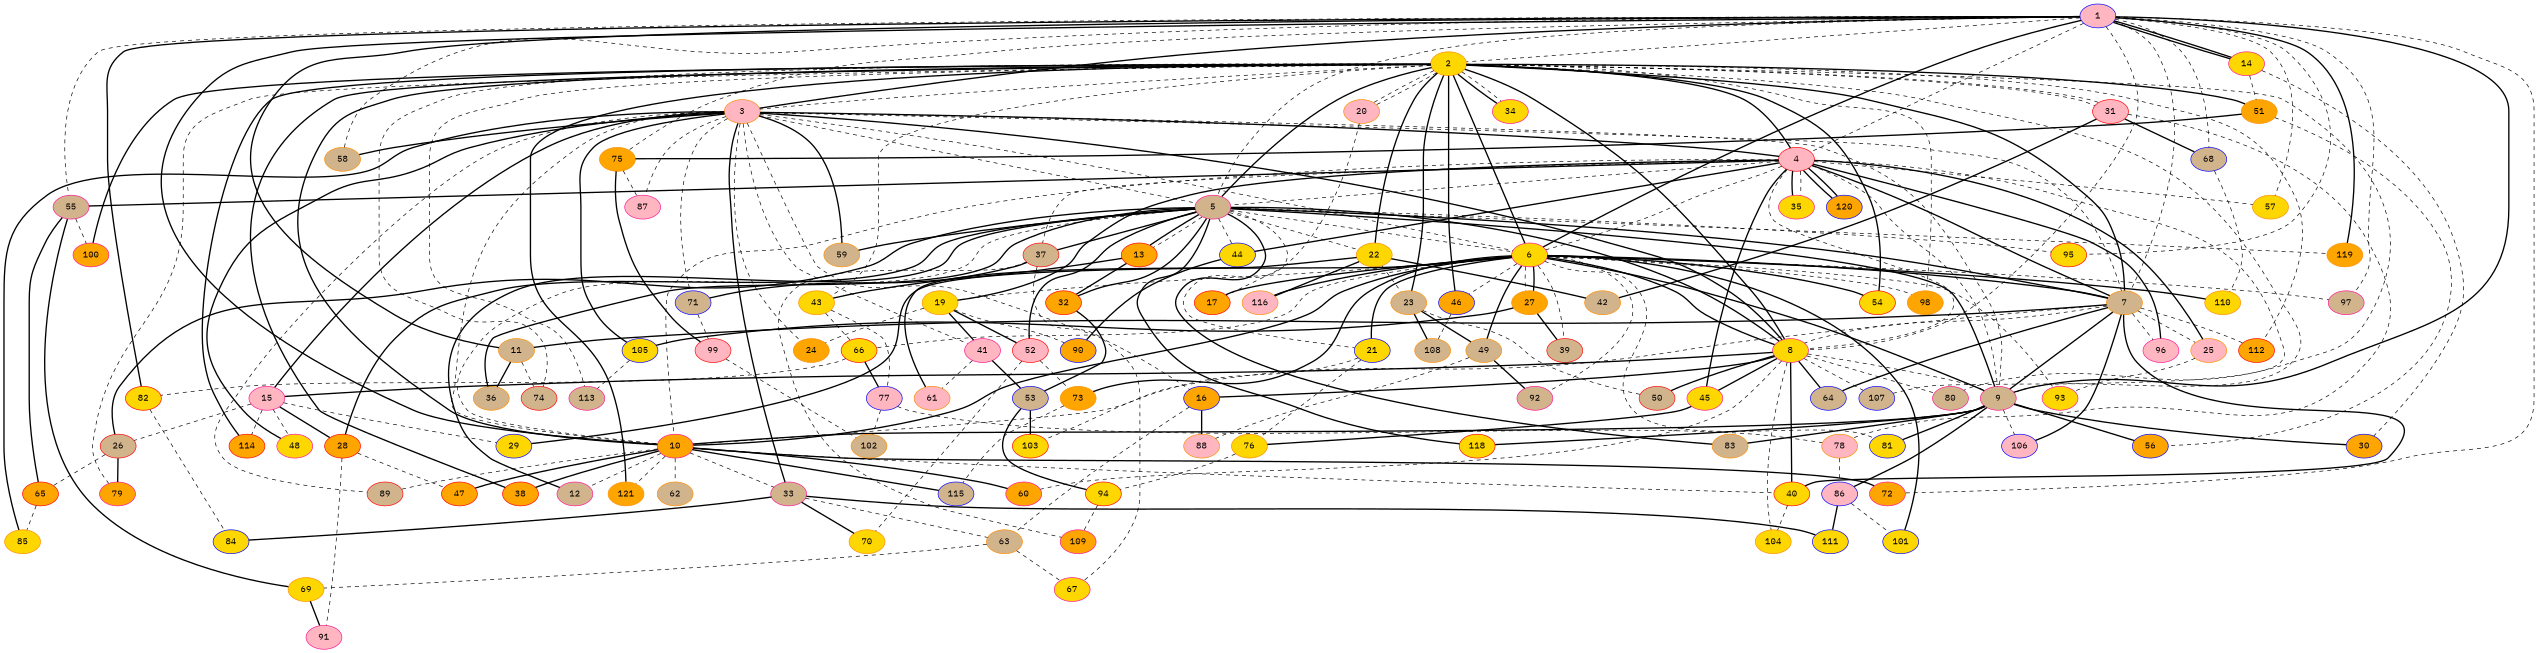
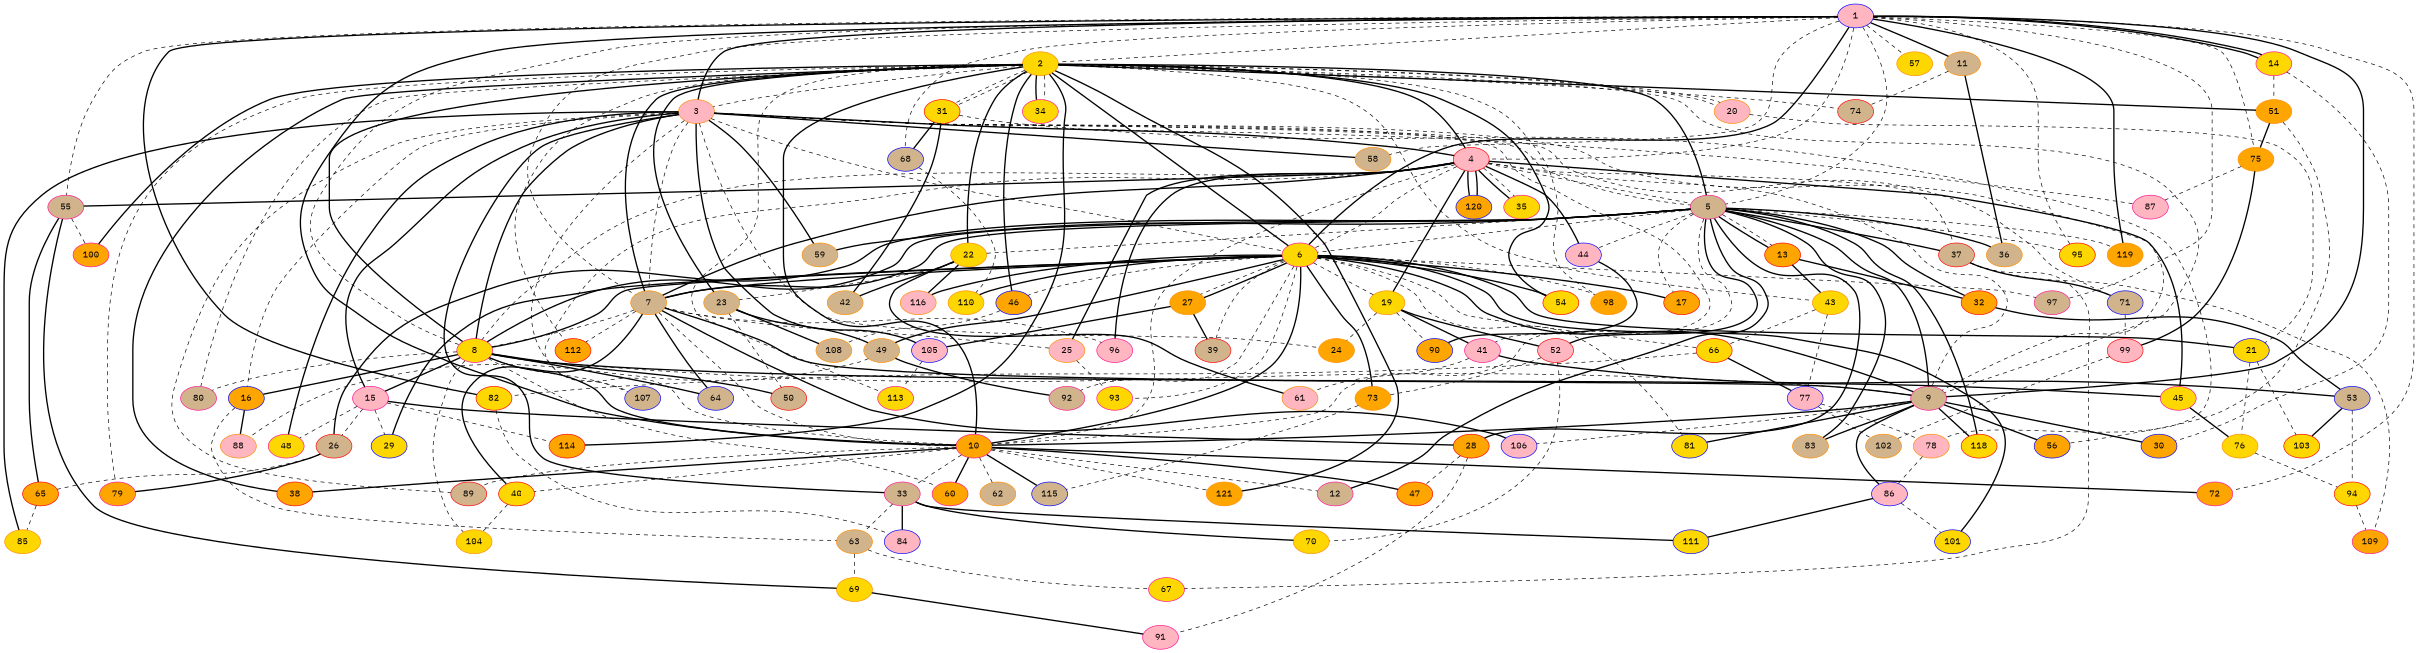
node "31": fillcolor lightpink -> gold
edge "4" -- "57": removed
node "44": fillcolor gold -> lightpink
edge "7" -- "11": removed
node "105": fillcolor gold -> lightpink
node "113": fillcolor tan -> gold
edge "8" -- "40": now "8" -- "10"
edge "53" -- "94": style bold -> dashed
node "84": fillcolor gold -> lightpink
